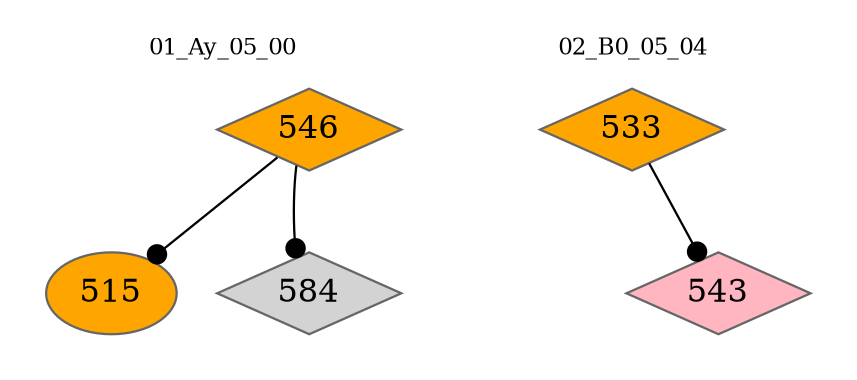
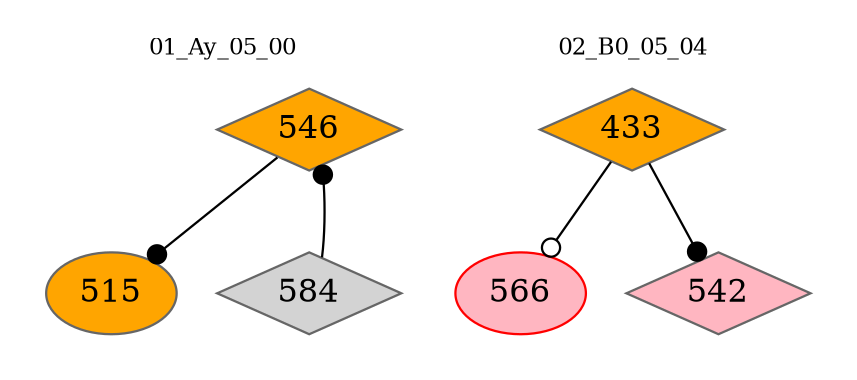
node "533": label "533" -> "433"
edge "546" -> "584": reversed
node "566": added
node "543": label "543" -> "542"
